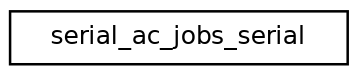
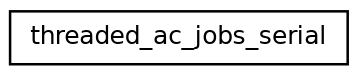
node "serial_ac_jobs_serial": label "serial_ac_jobs_serial" -> "threaded_ac_jobs_serial"
